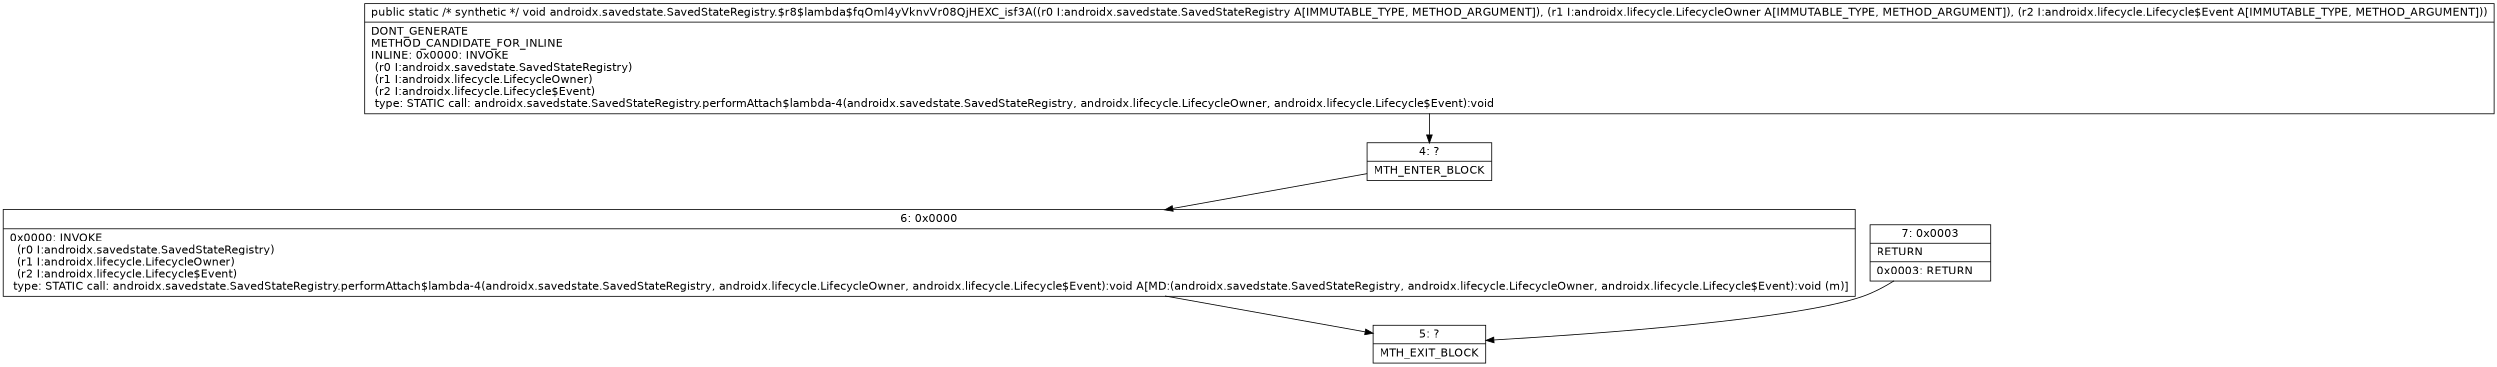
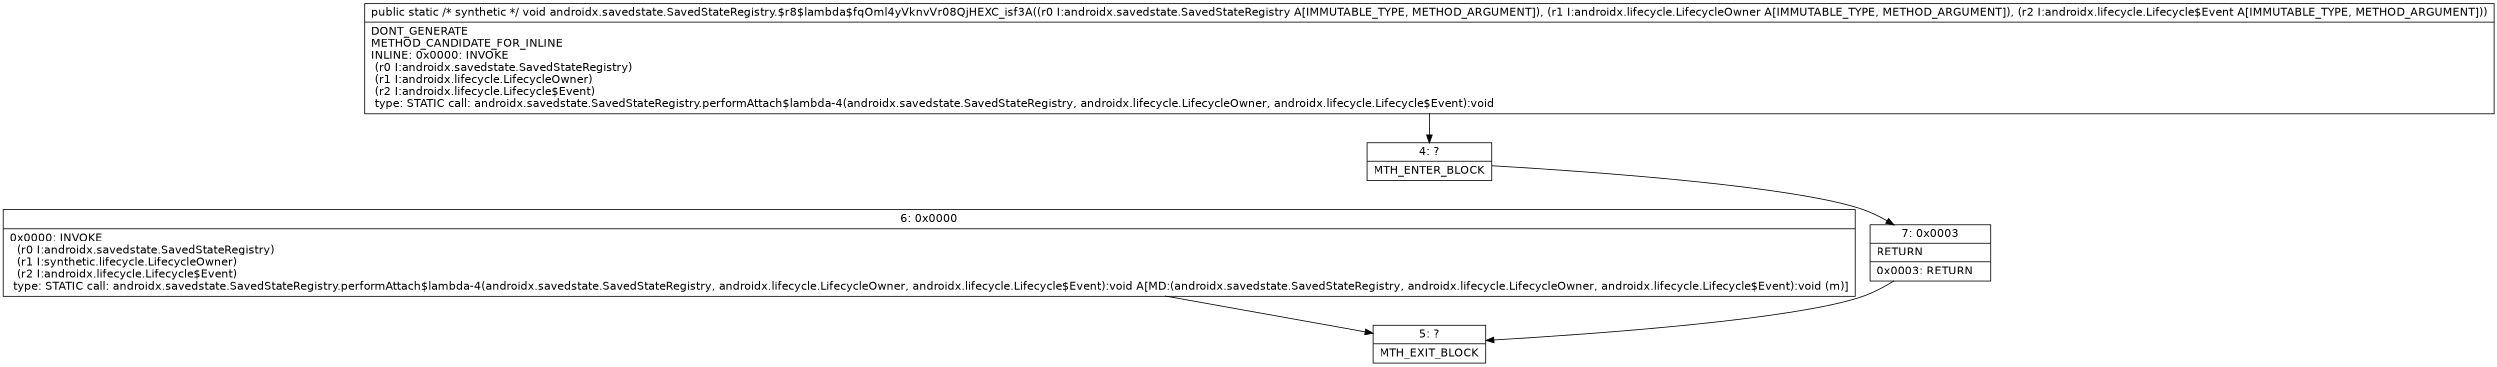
edge "4: ?" -> "6: 0x0000": now "4: ?" -> "7: 0x0003"
node "6: 0x0000": text "(r1 I:androidx.lifecycle.LifecycleOwner)" -> "(r1 I:synthetic.lifecycle.LifecycleOwner)"
